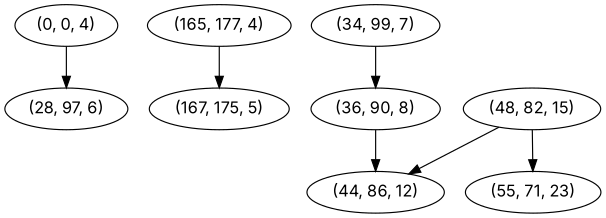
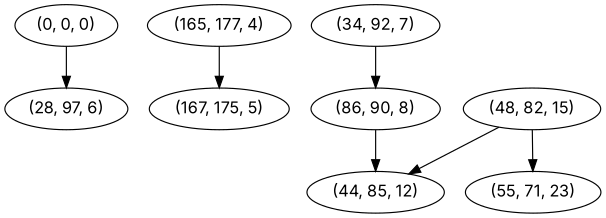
node "(0, 0, 4)": label "(0, 0, 4)" -> "(0, 0, 0)"
node "(34, 99, 7)": label "(34, 99, 7)" -> "(34, 92, 7)"
node "(36, 90, 8)": label "(36, 90, 8)" -> "(86, 90, 8)"
node "(44, 86, 12)": label "(44, 86, 12)" -> "(44, 85, 12)"
